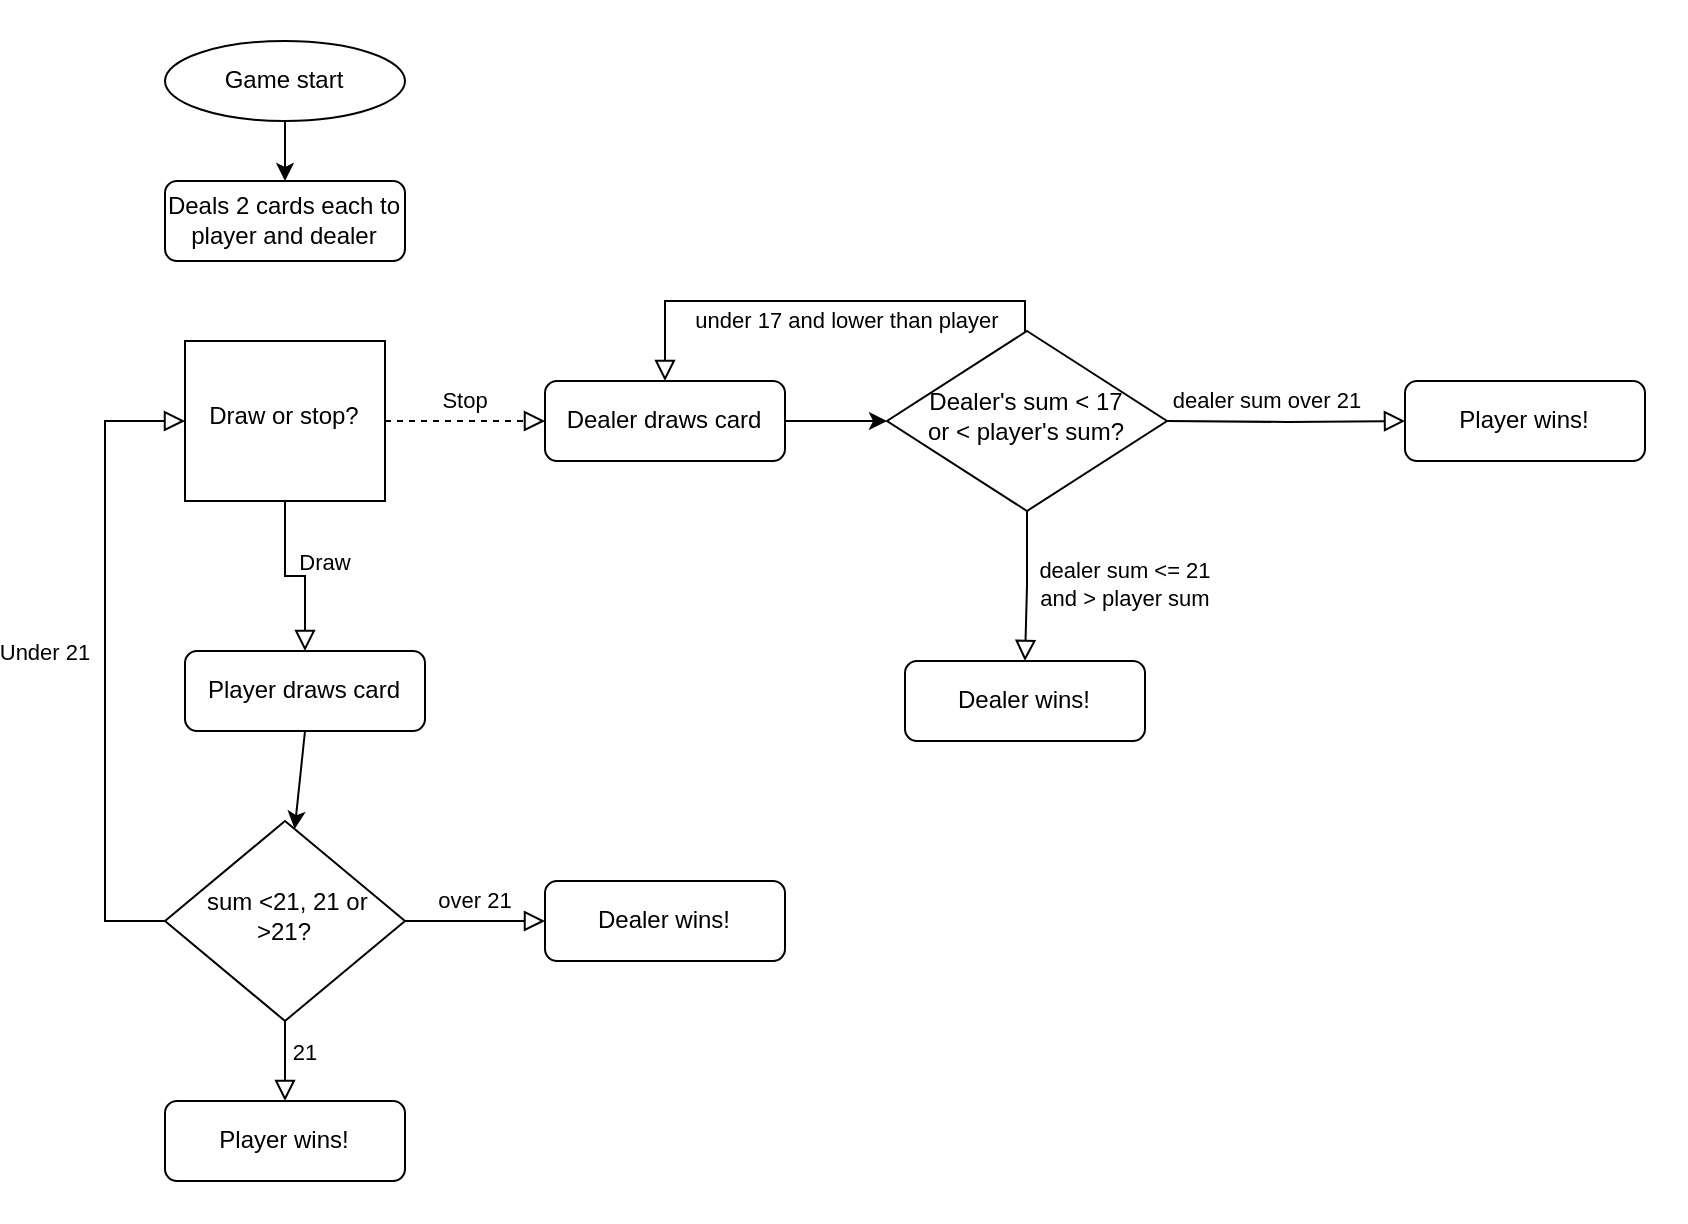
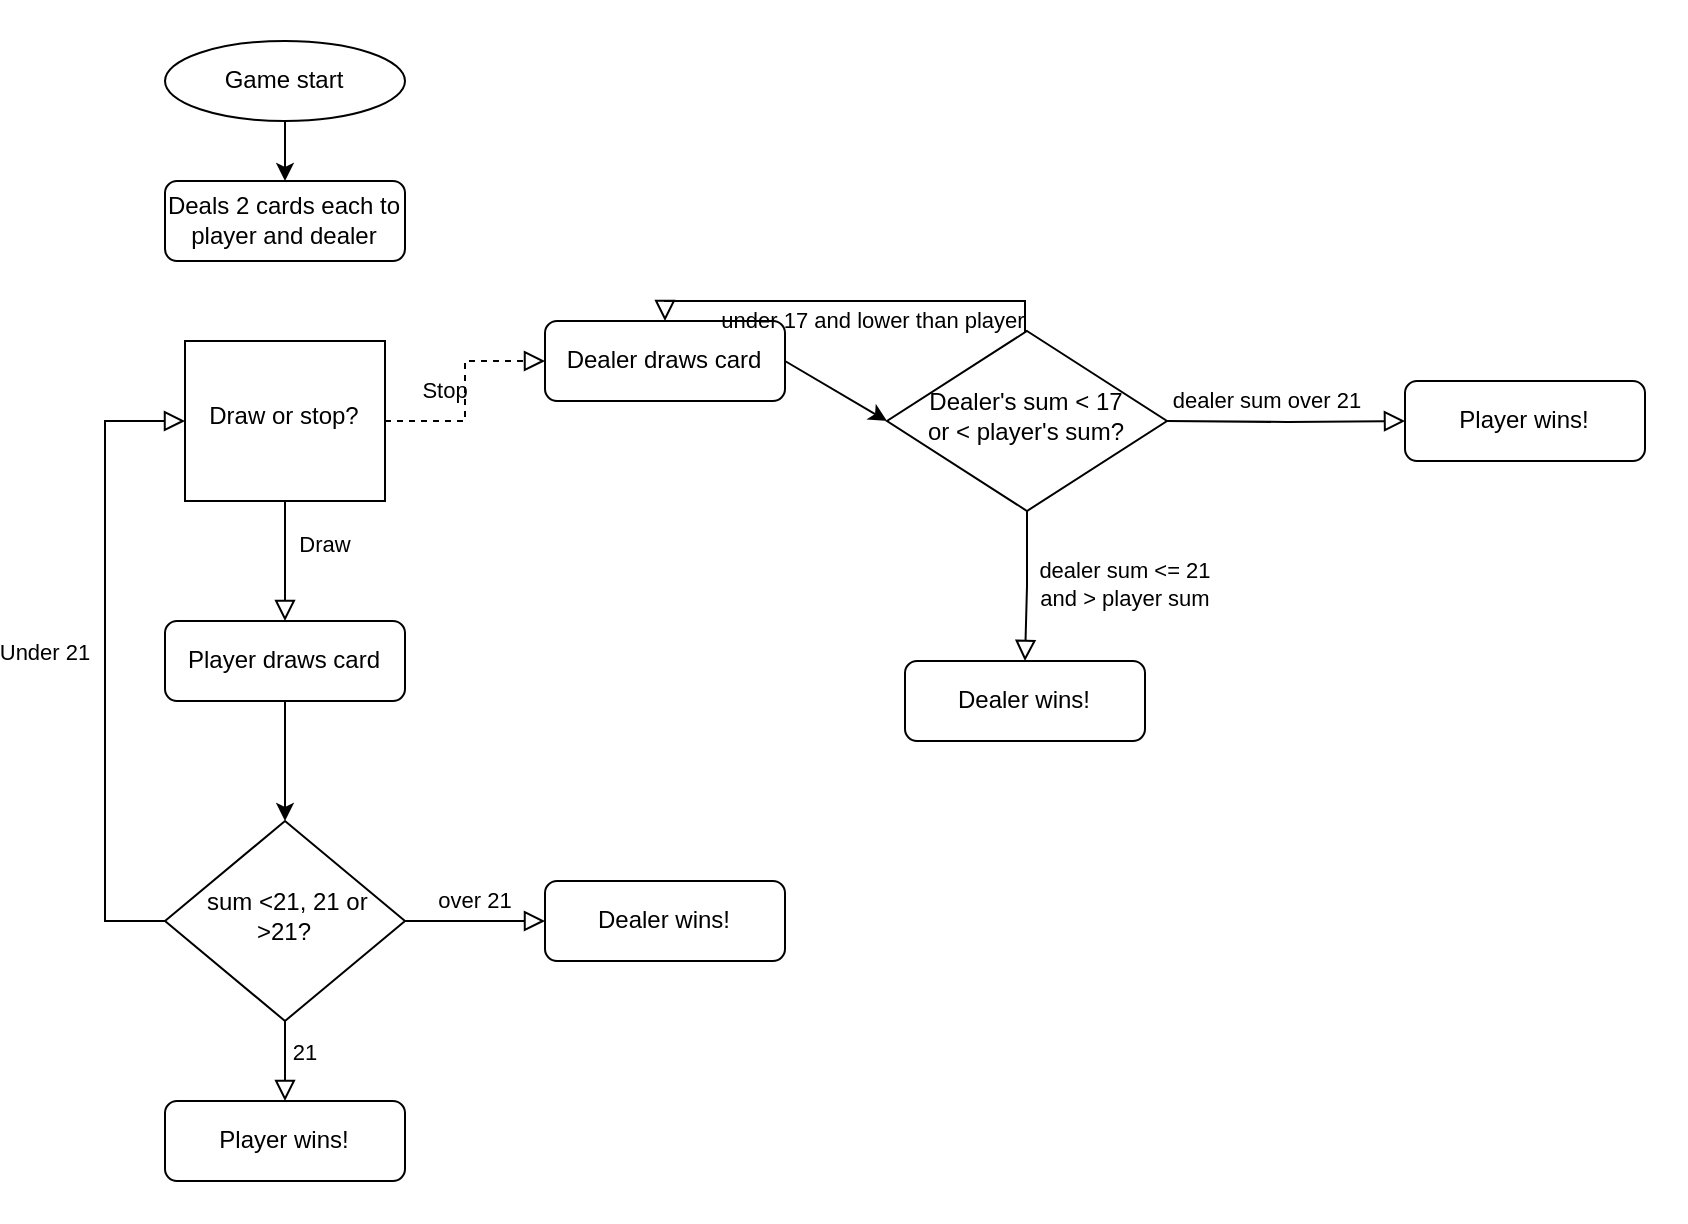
node "Dealer draws card": moved (665, 421) -> (665, 361)
node "Player draws card": moved (305, 691) -> (285, 661)
